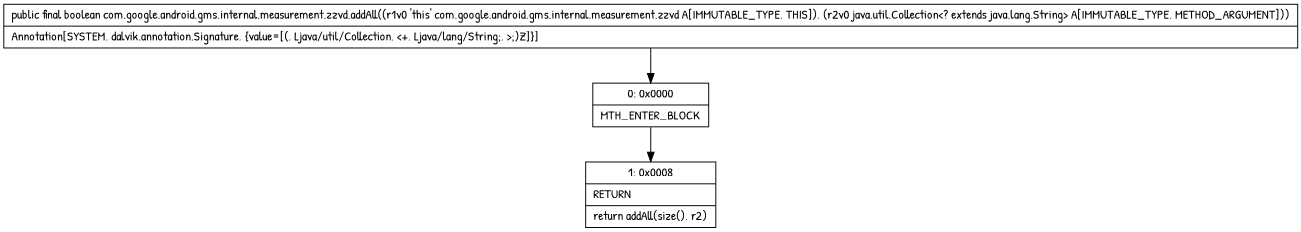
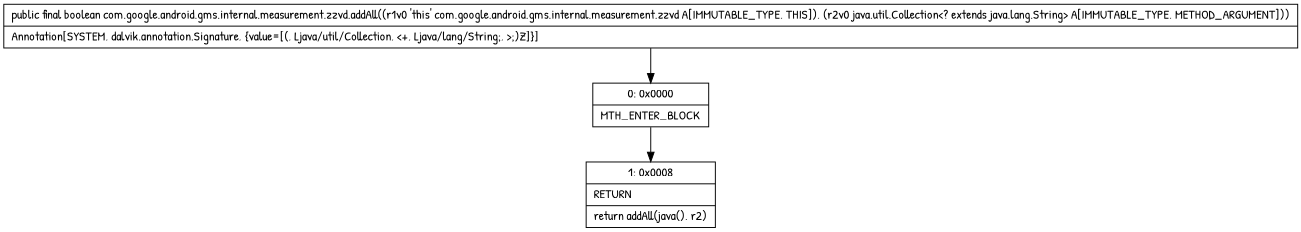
node "1: 0x0008": text "return addAll(size(), r2)" -> "return addAll(java(), r2)"
